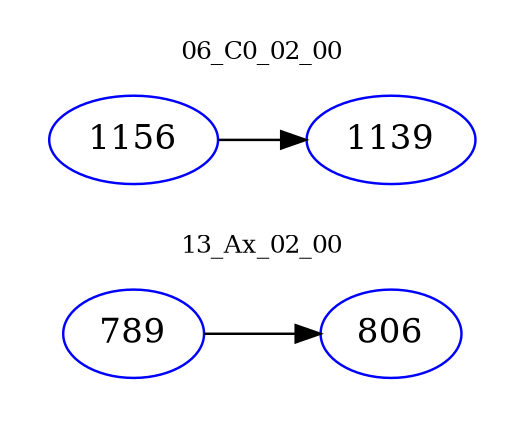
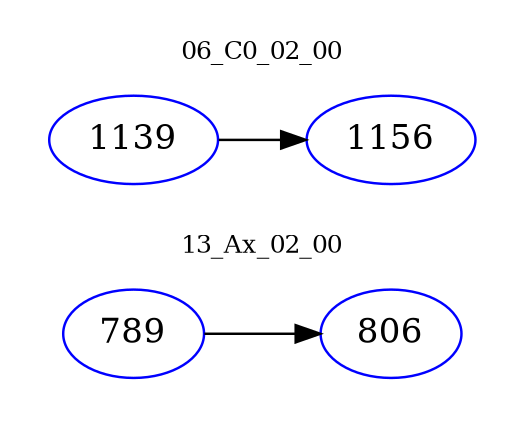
edge "1156" -> "1139": reversed
